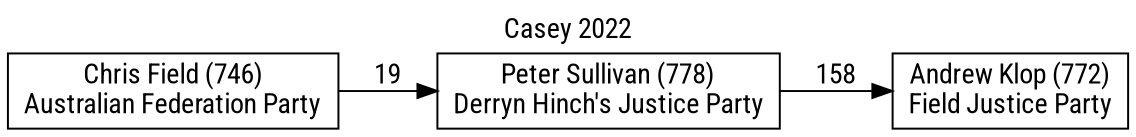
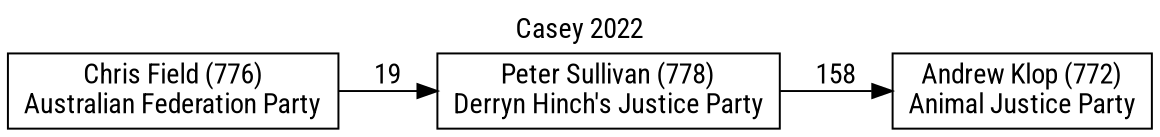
node "Chris Field (746) Australian Federation Party": label "Chris Field (746) Australian Federation Party" -> "Chris Field (776) Australian Federation Party"
node "Andrew Klop (772) Field Justice Party": label "Andrew Klop (772) Field Justice Party" -> "Andrew Klop (772) Animal Justice Party"
